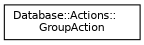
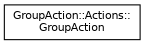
node "Database::Actions:: GroupAction": label "Database::Actions:: GroupAction" -> "GroupAction::Actions:: GroupAction"
